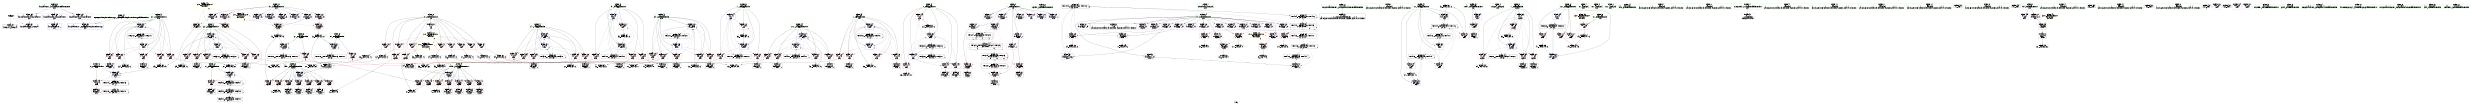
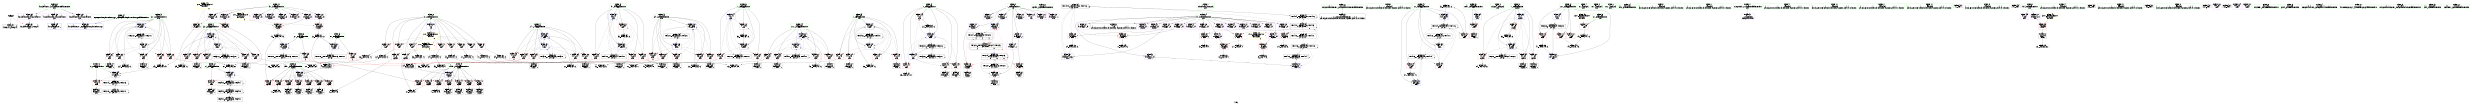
node "NodeID: 35": text "only" -> "main"
